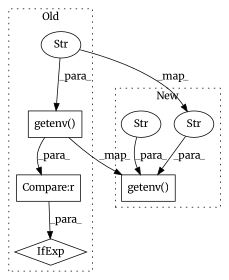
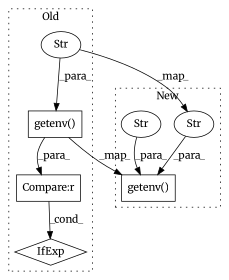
edge "Compare:r" -> "IfExp": label "_para_" -> "_cond_"
